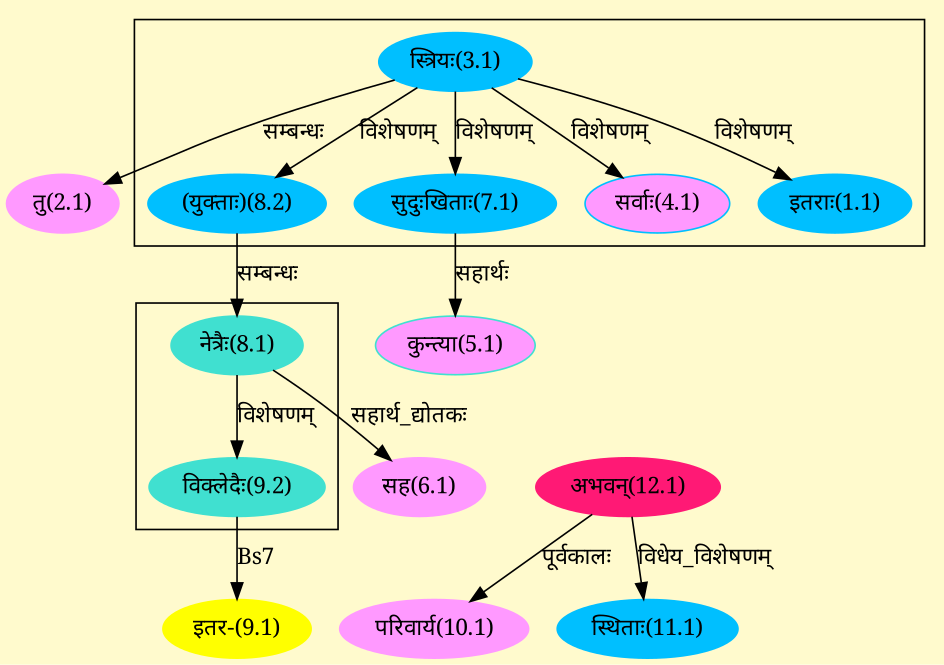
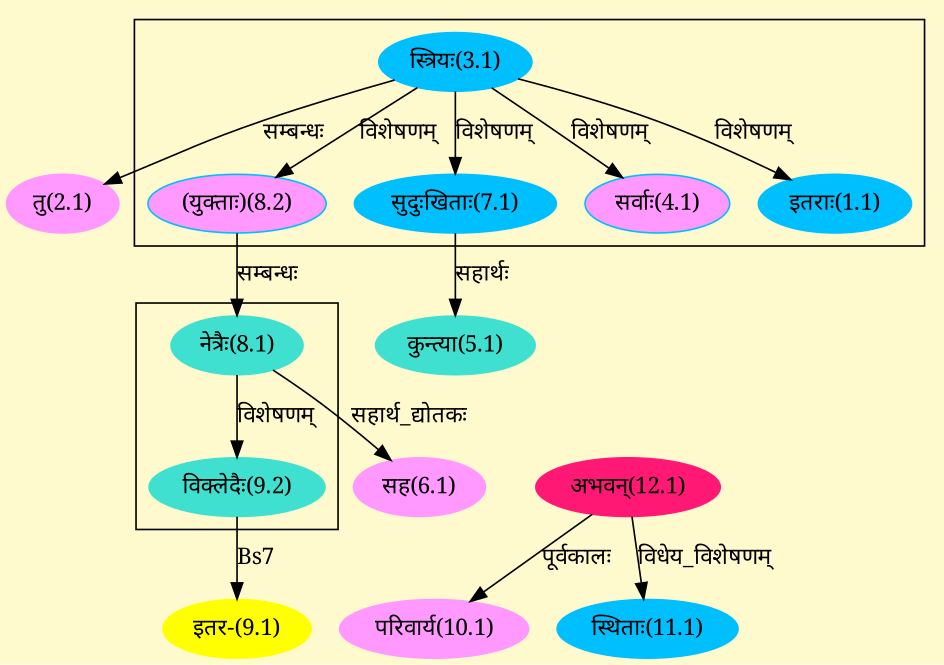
node "(युक्ताः)(8.2)": fillcolor #00bfff -> #ff99ff
node "कुन्त्या(5.1)": fillcolor #ff99ff -> #40e0d0
